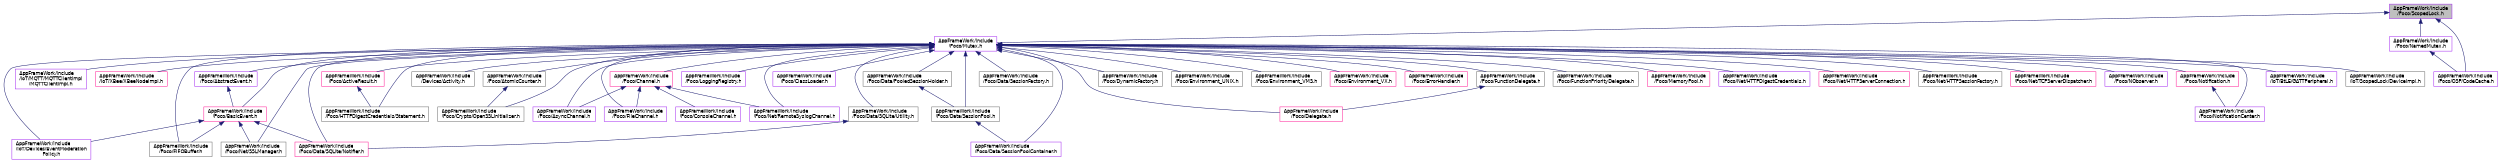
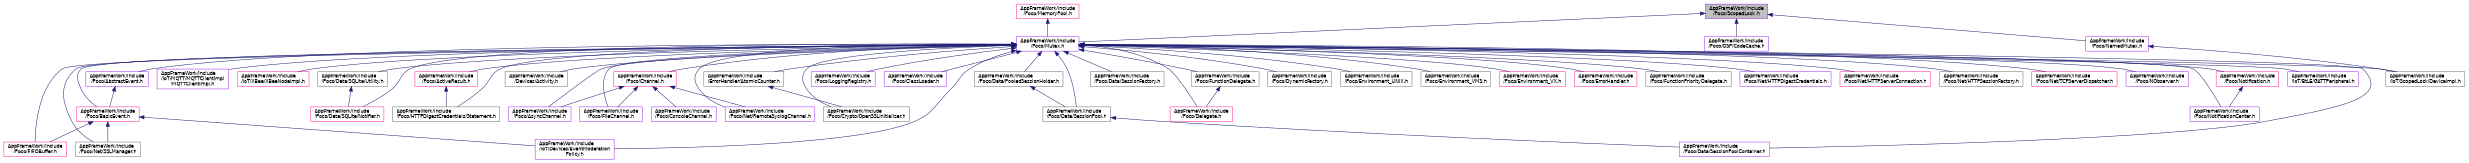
edge "AppFrameWork/include /Poco/MemoryPool.h" -> "AppFrameWork/include /Poco/Mutex.h": reversed
edge "AppFrameWork/include /Poco/OSP/CodeCache.h" -> "AppFrameWork/include /Poco/NamedMutex.h": now "AppFrameWork/include /IoT/ScopedLock/DeviceImpl.h" -> "AppFrameWork/include /Poco/NamedMutex.h"
node "AppFrameWork/include /Poco/AtomicCounter.h": label "AppFrameWork/include /Poco/AtomicCounter.h" -> "AppFrameWork/include /ErrorHandler/AtomicCounter.h"
edge "AppFrameWork/include /Poco/Data/SQLite/Notifier.h" -> "AppFrameWork/include /Poco/BasicEvent.h": removed
node "AppFrameWork/include /Poco/FIFOBuffer.h": color gray40 -> deeppink
